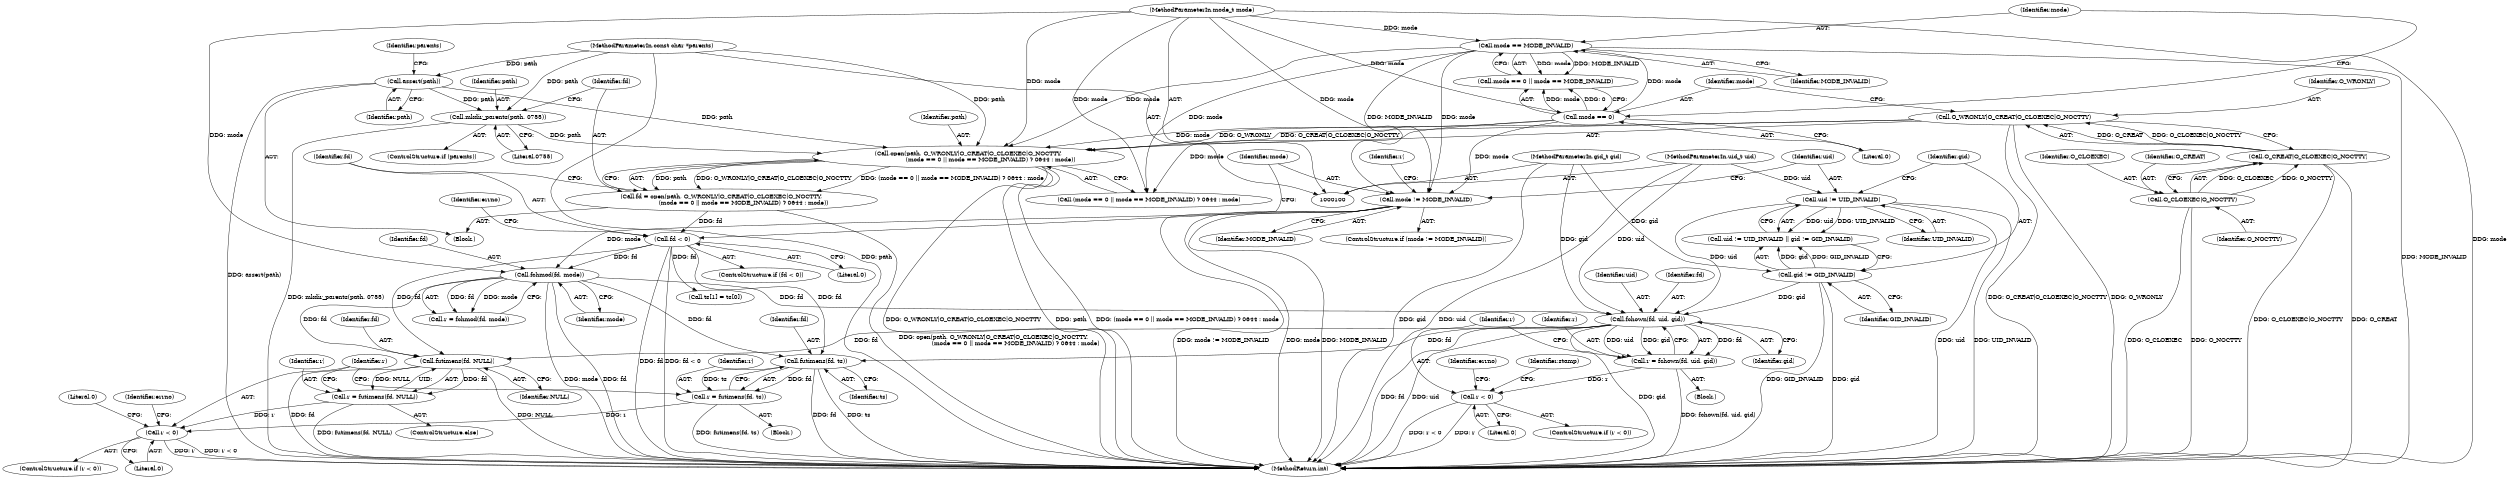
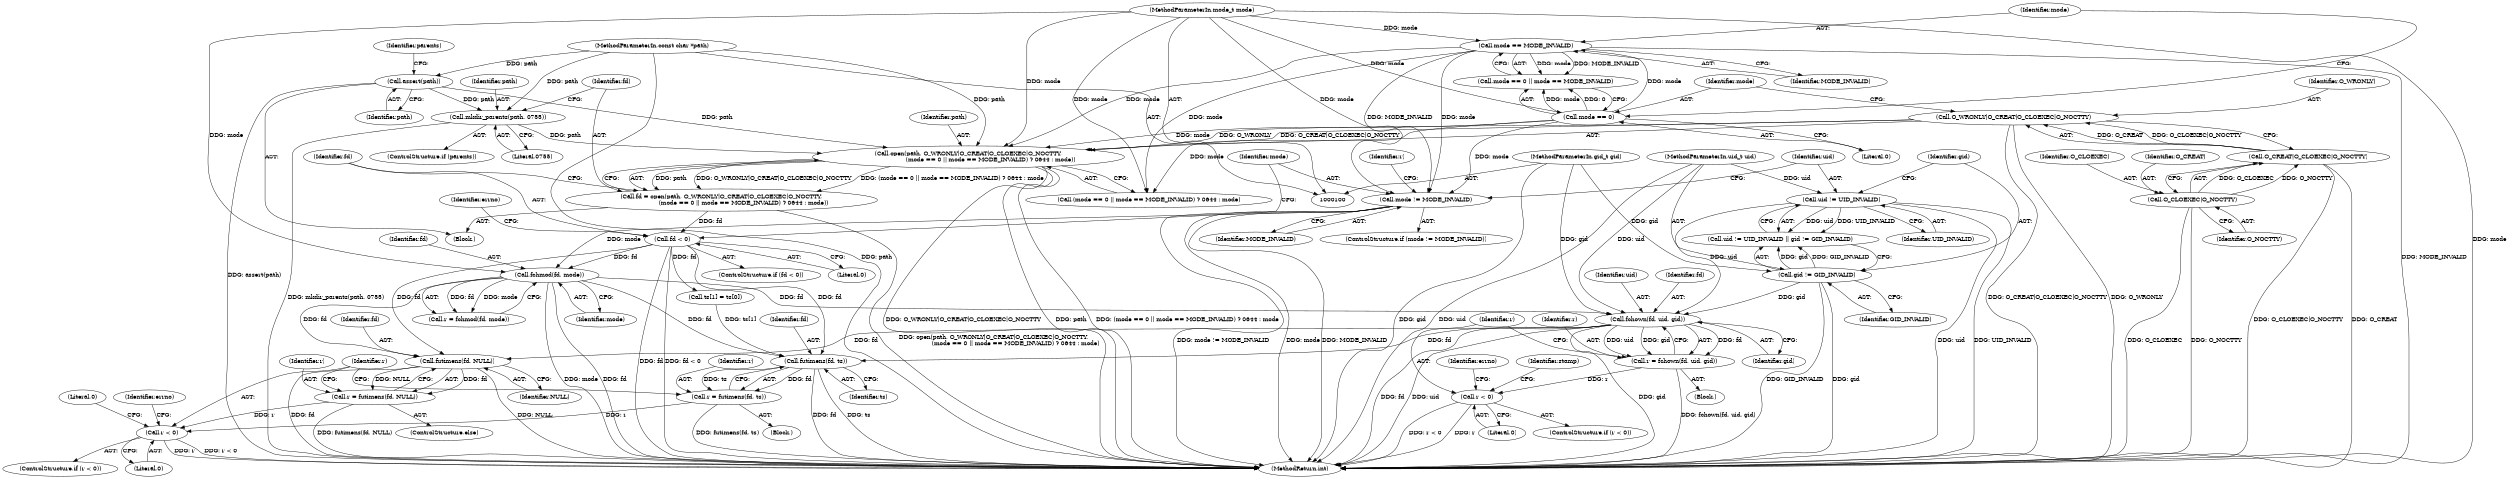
node "(MethodParameterIn,const char *parents)": label "(MethodParameterIn,const char *parents)" -> "(MethodParameterIn,const char *path)"
edge "(MethodParameterIn,uid_t uid)" -> "1000100": now "(MethodParameterIn,uid_t uid)" -> "(Call,gid != GID_INVALID)"
edge "(Call,O_CLOEXEC|O_NOCTTY)" -> "(Identifier,O_NOCTTY)": added, label "CFG:"
edge "(Call,ts[1] = ts[0])" -> "(Call,futimens(fd, ts))": added, label "DDG: ts[1]"
edge "(Call,r = futimens(fd, NULL))" -> "(Call,futimens(fd, NULL))": label "UID: " -> "CFG: "
